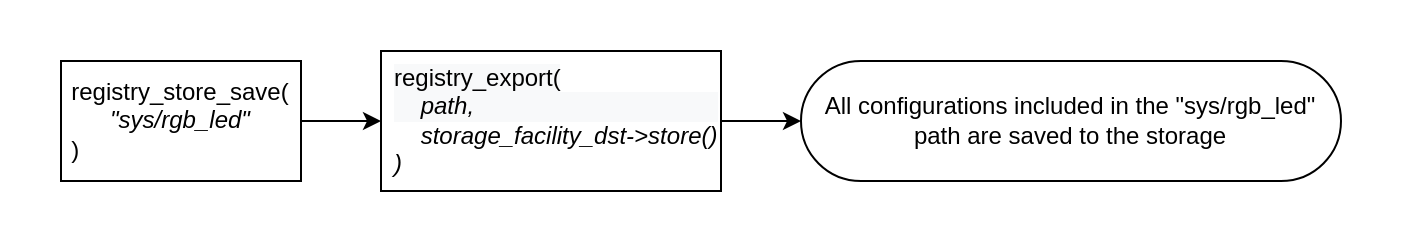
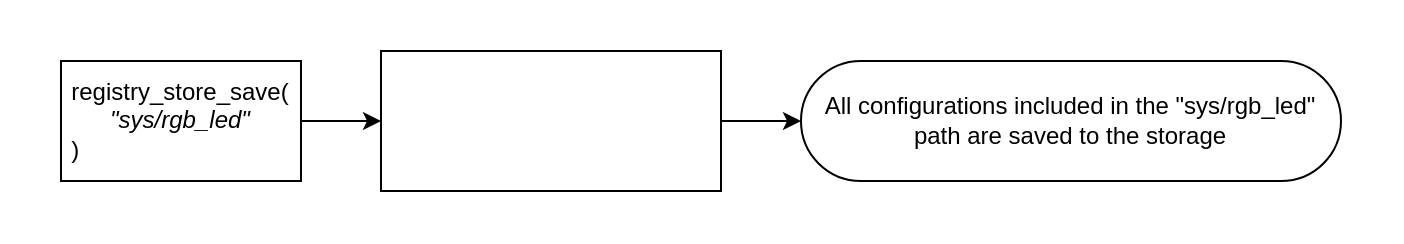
node "registry_export( path, storage_facility_dst->store() )": removed
